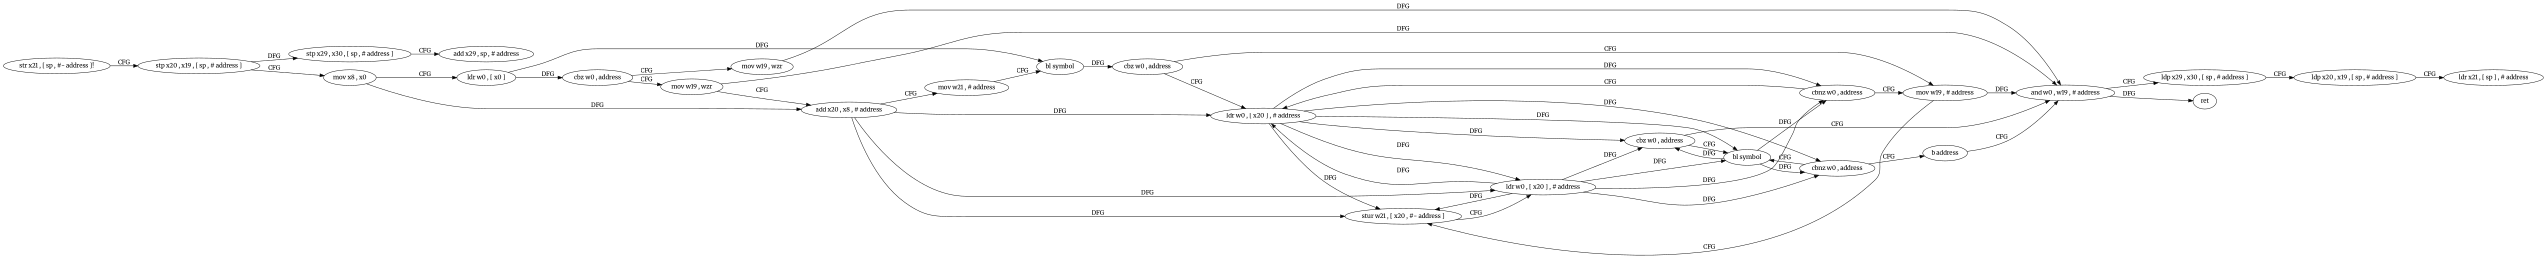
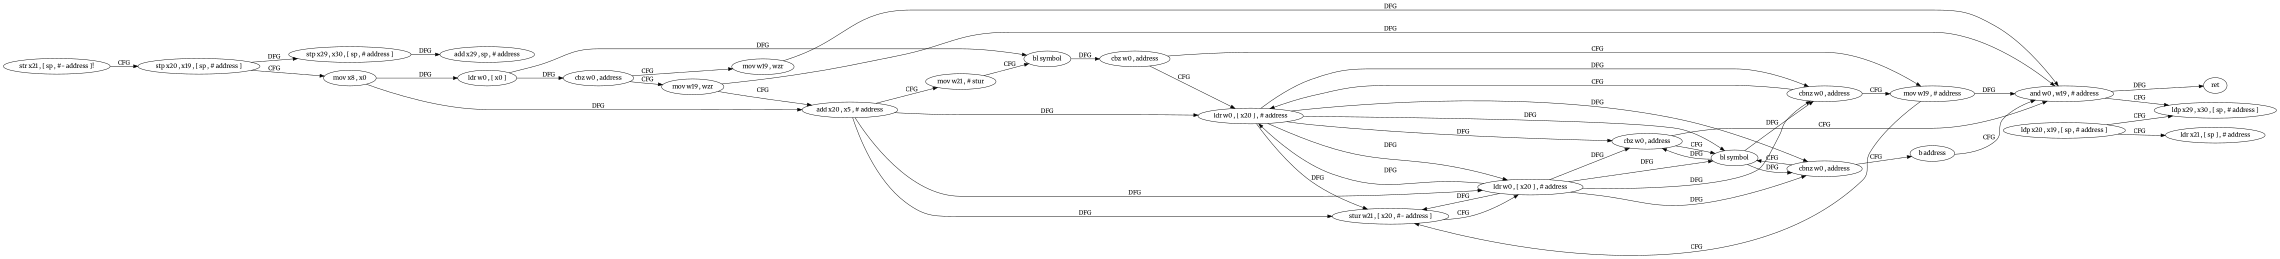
edge "stp x29 , x30 , [ sp , # address ]" -> "add x29 , sp , # address": label "CFG" -> "DFG"
edge "mov x8 , x0" -> "ldr w0 , [ x0 ]": label "CFG" -> "DFG"
edge "ldp x29 , x30 , [ sp , # address ]" -> "ldp x20 , x19 , [ sp , # address ]": reversed
node "mov w21 , # address": label "mov w21 , # address" -> "mov w21 , # stur"
node "add x20 , x8 , # address": label "add x20 , x8 , # address" -> "add x20 , x5 , # address"
